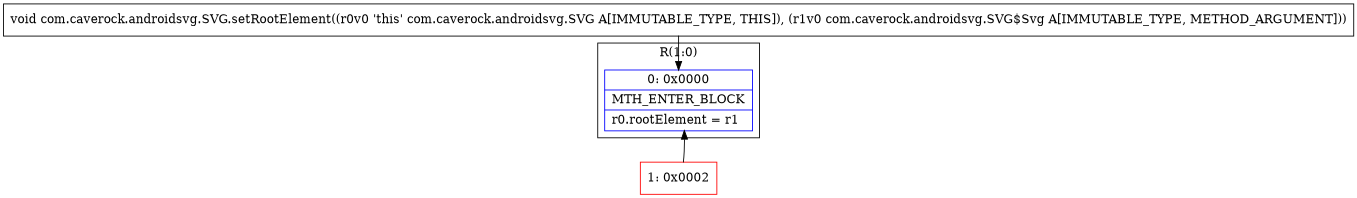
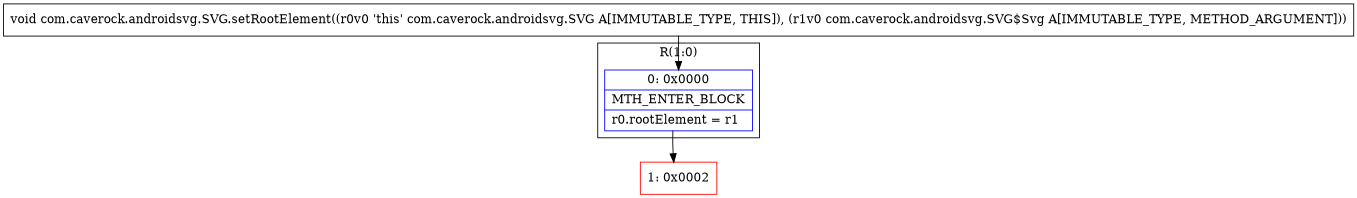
edge "1: 0x0002" -> "0: 0x0000": reversed
